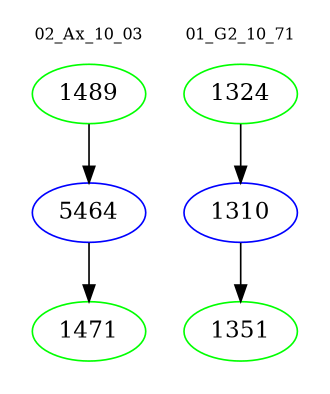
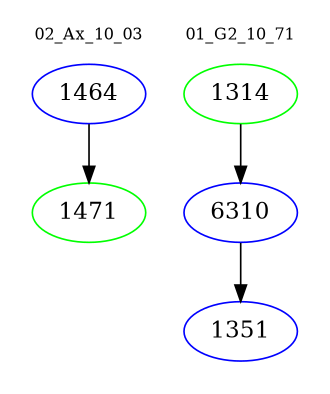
node "1489": removed
node "1324": label "1324" -> "1314"
node "5464": label "5464" -> "1464"
node "1310": label "1310" -> "6310"
node "1351": color green -> blue
